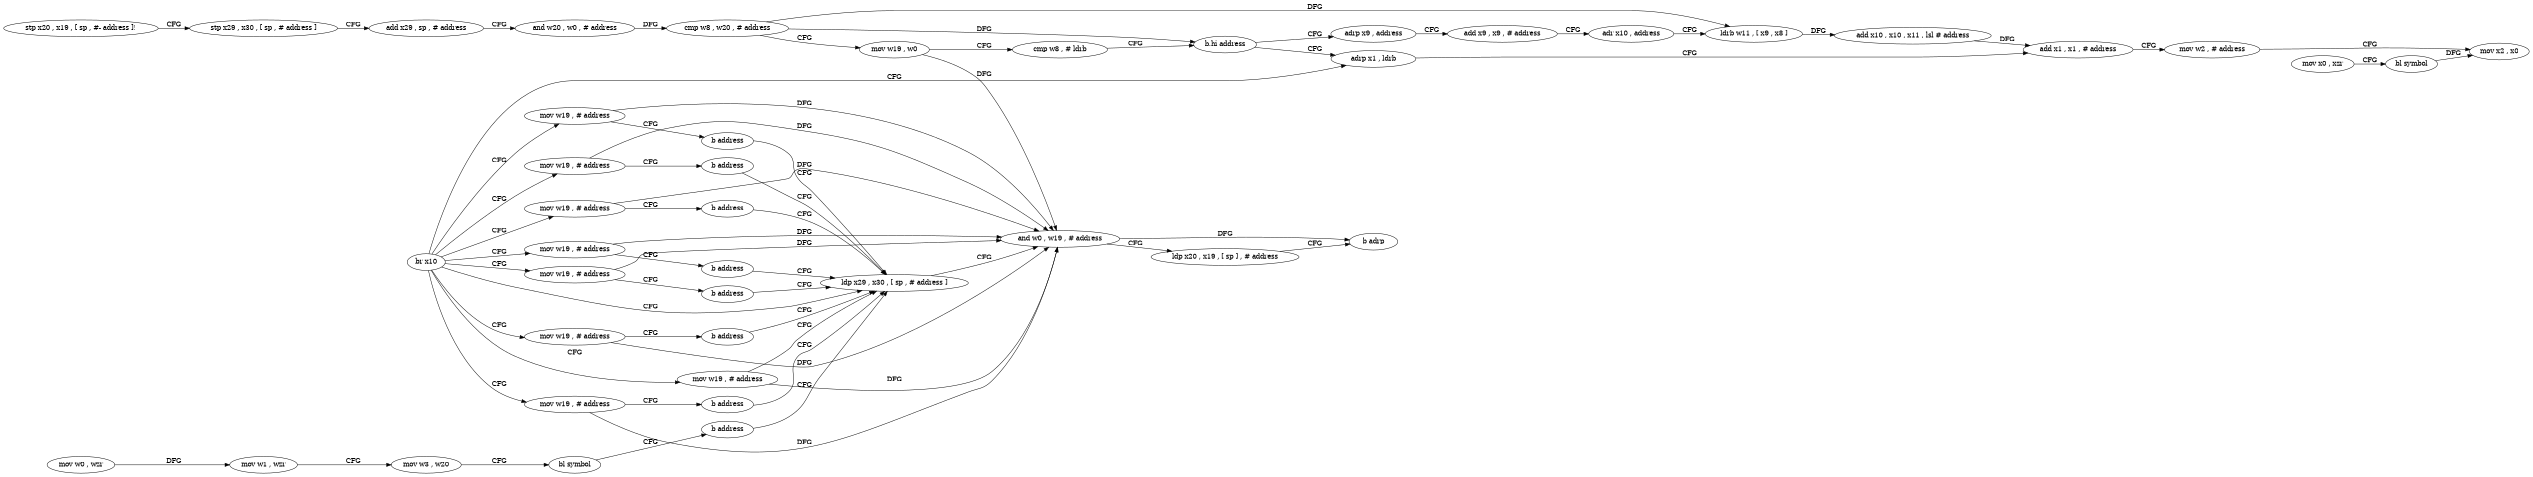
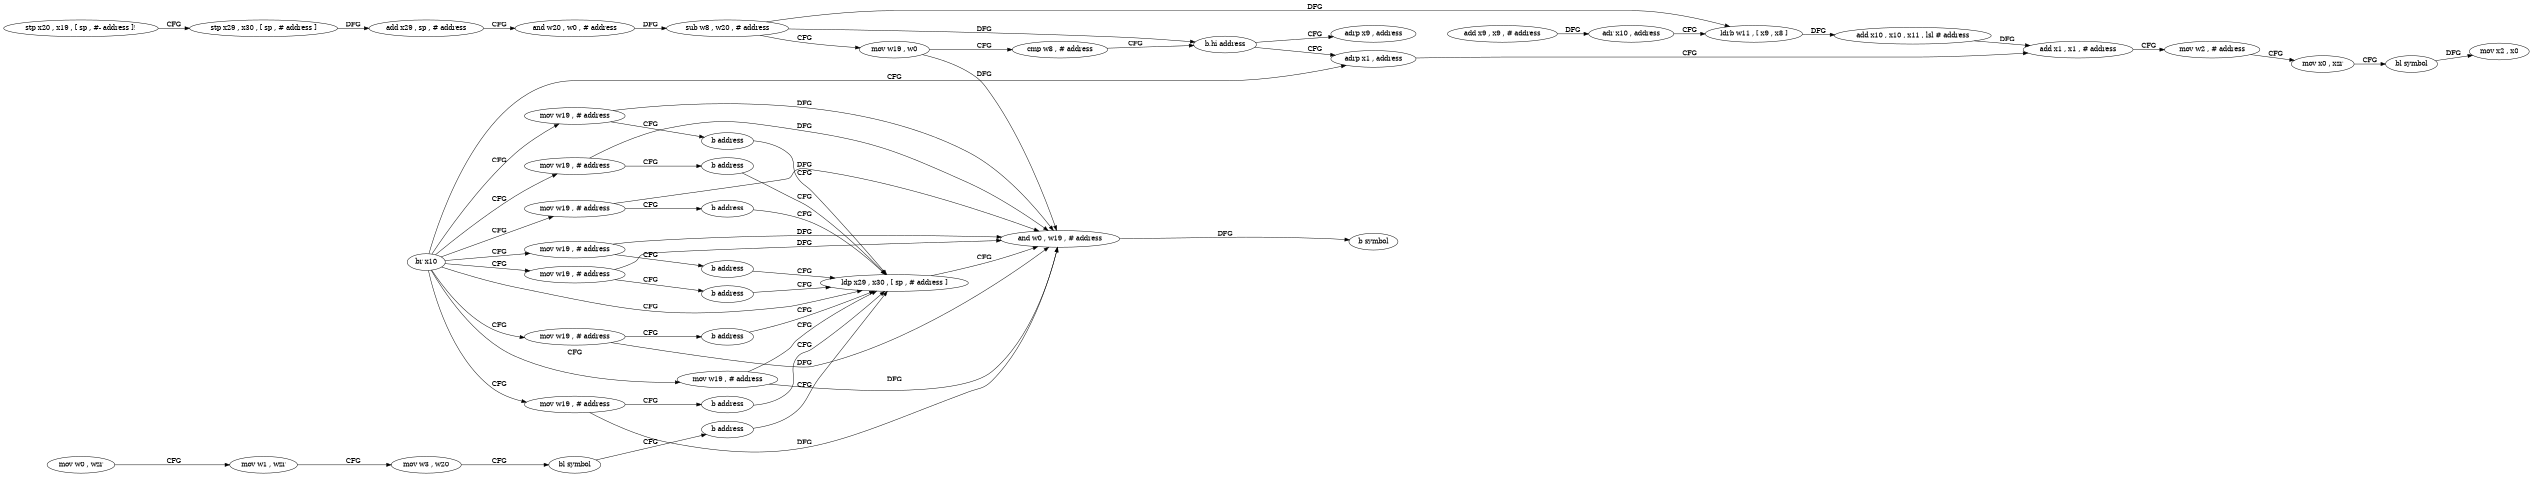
edge "stp x29 , x30 , [ sp , # address ]" -> "add x29 , sp , # address": label "CFG" -> "DFG"
node "cmp w8 , w20 , # address": label "cmp w8 , w20 , # address" -> "sub w8 , w20 , # address"
edge "add x9 , x9 , # address" -> "adr x10 , address": label "CFG" -> "DFG"
edge "adrp x9 , address" -> "add x9 , x9 , # address": removed, label "CFG"
edge "mov w2 , # address" -> "mov x2 , x0": now "mov w2 , # address" -> "mov x0 , xzr"
node "cmp w8 , # ldrb": label "cmp w8 , # ldrb" -> "cmp w8 , # address"
node "adrp x1 , ldrb": label "adrp x1 , ldrb" -> "adrp x1 , address"
node "b adrp": label "b adrp" -> "b symbol"
node "ldp x20 , x19 , [ sp ] , # address": removed
edge "mov w0 , wzr" -> "mov w1 , wzr": label "DFG" -> "CFG"
